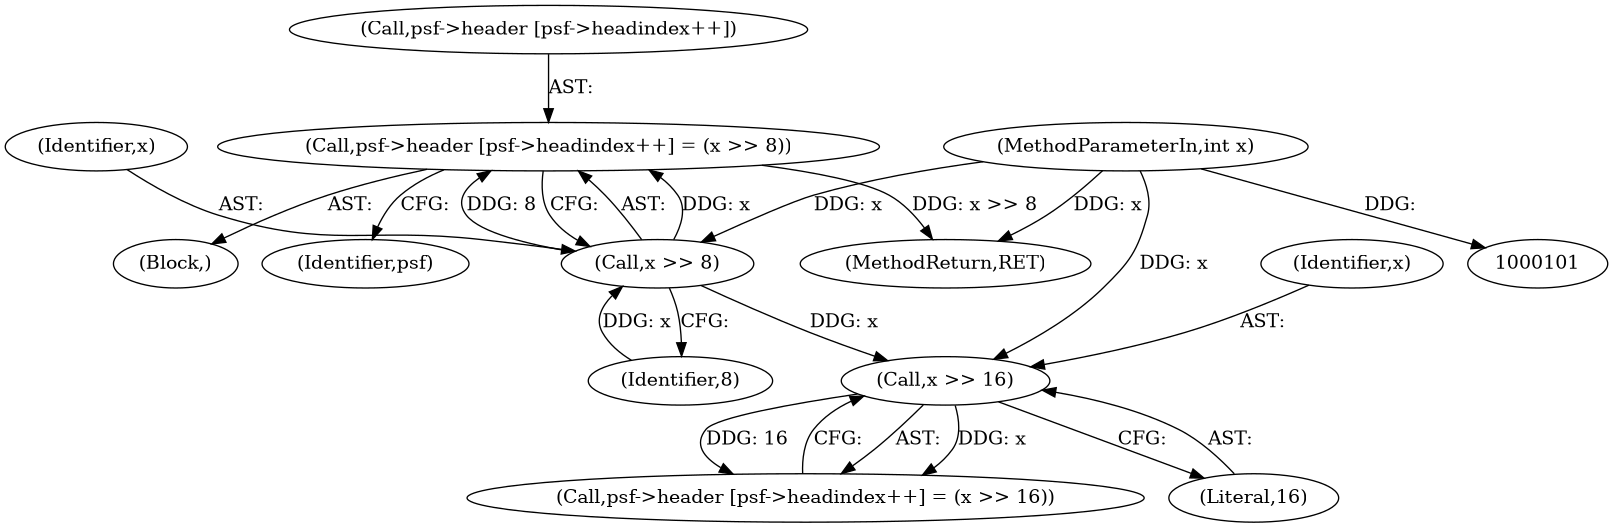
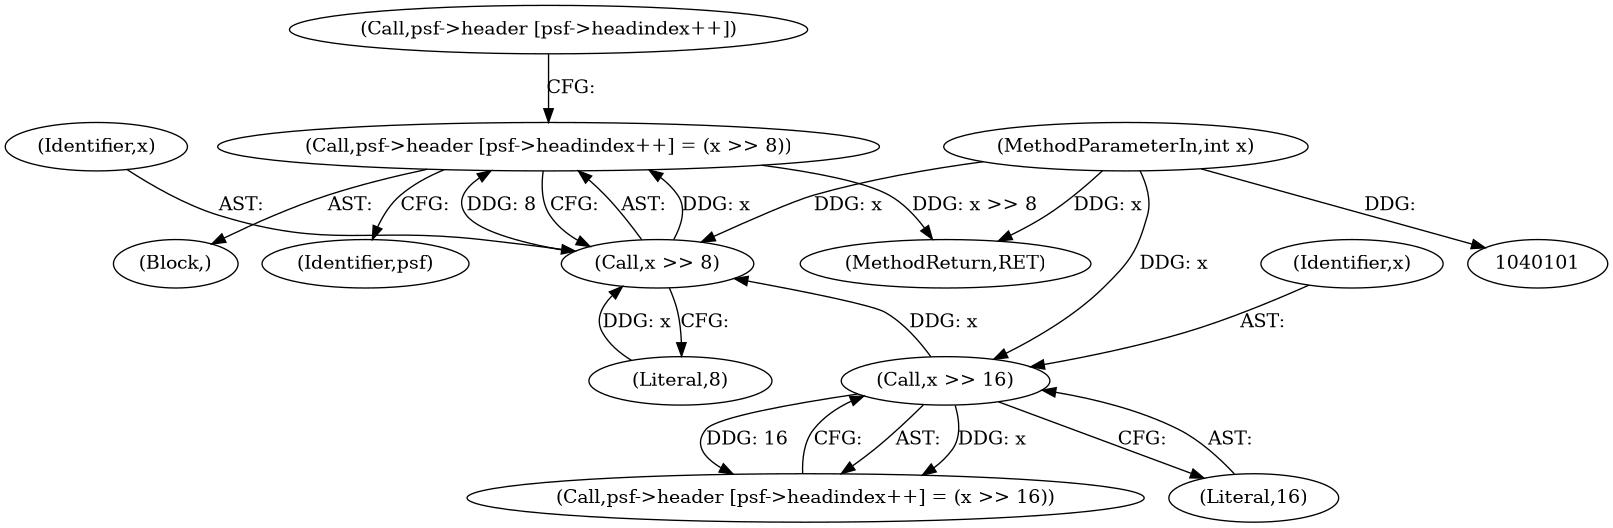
edge "(Call,psf->header [psf->headindex++])" -> "(Call,psf->header [psf->headindex++] = (x >> 8))": label "AST: " -> "CFG: "
node "1000101": label "1000101" -> "1040101"
edge "(Call,x >> 8)" -> "(Call,x >> 16)": reversed
node "(Identifier,8)": label "(Identifier,8)" -> "(Literal,8)"
